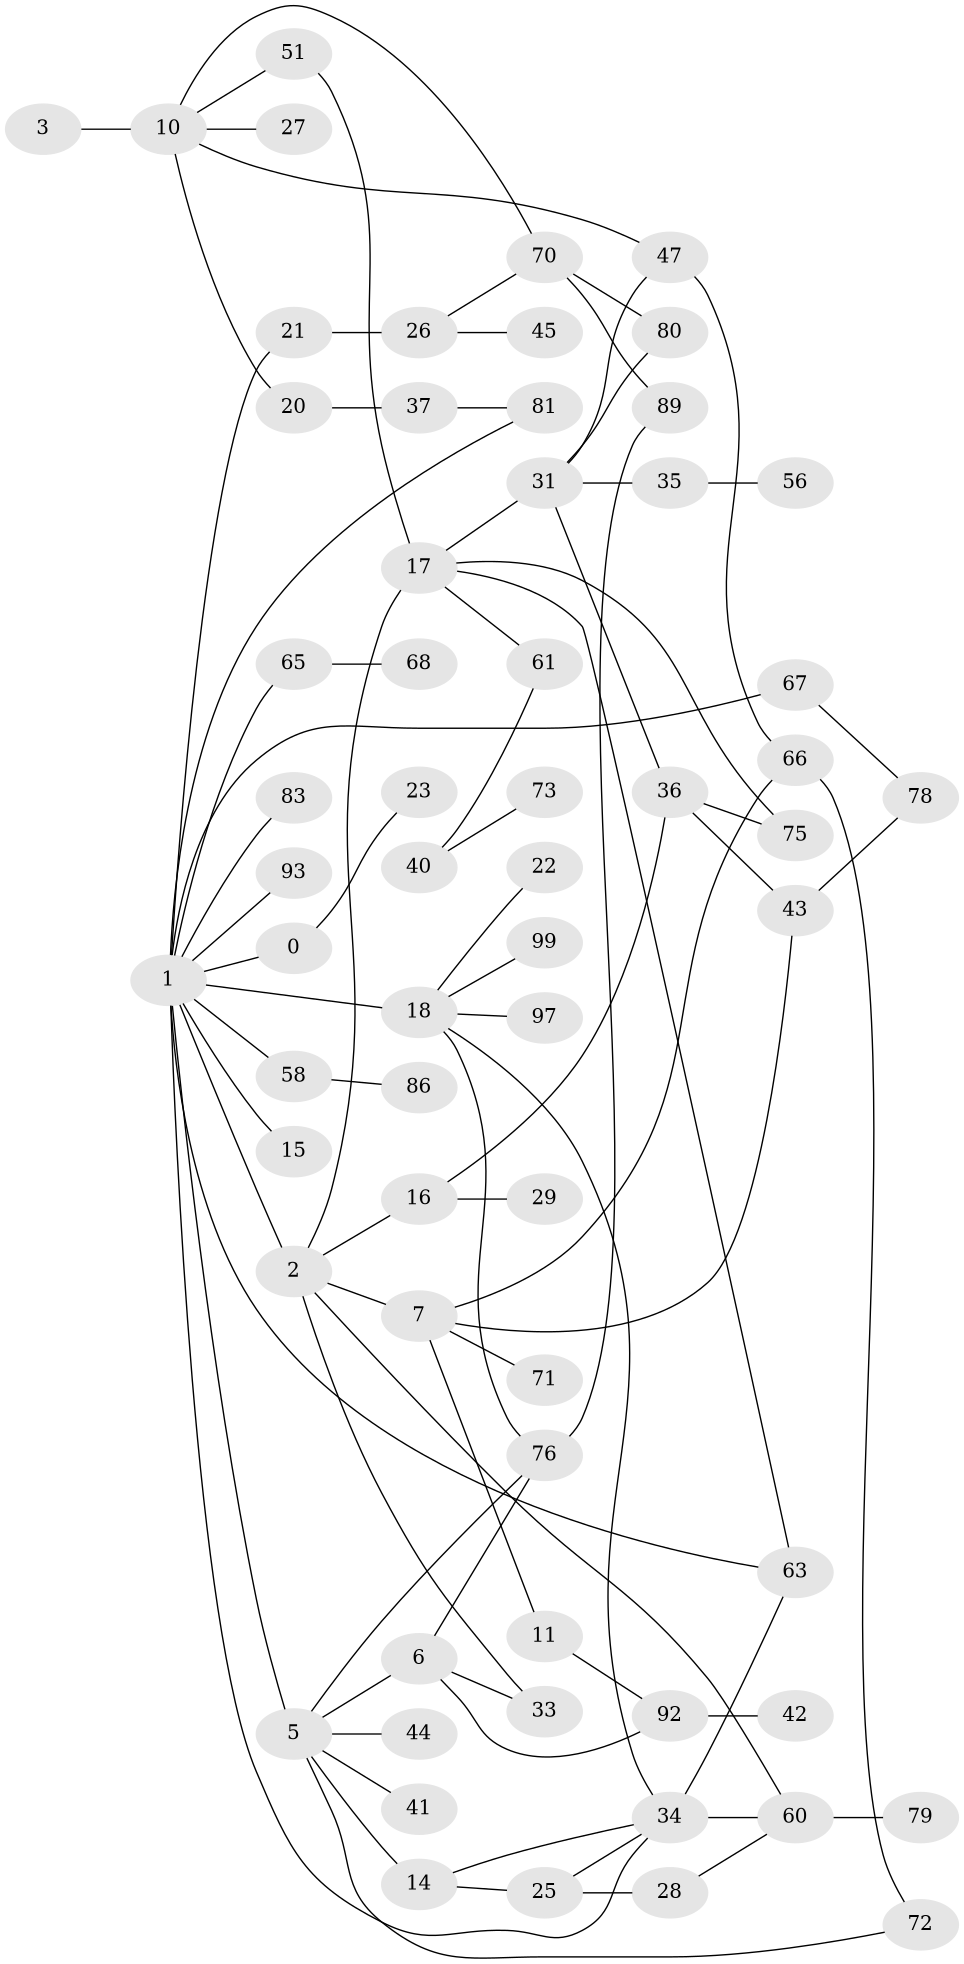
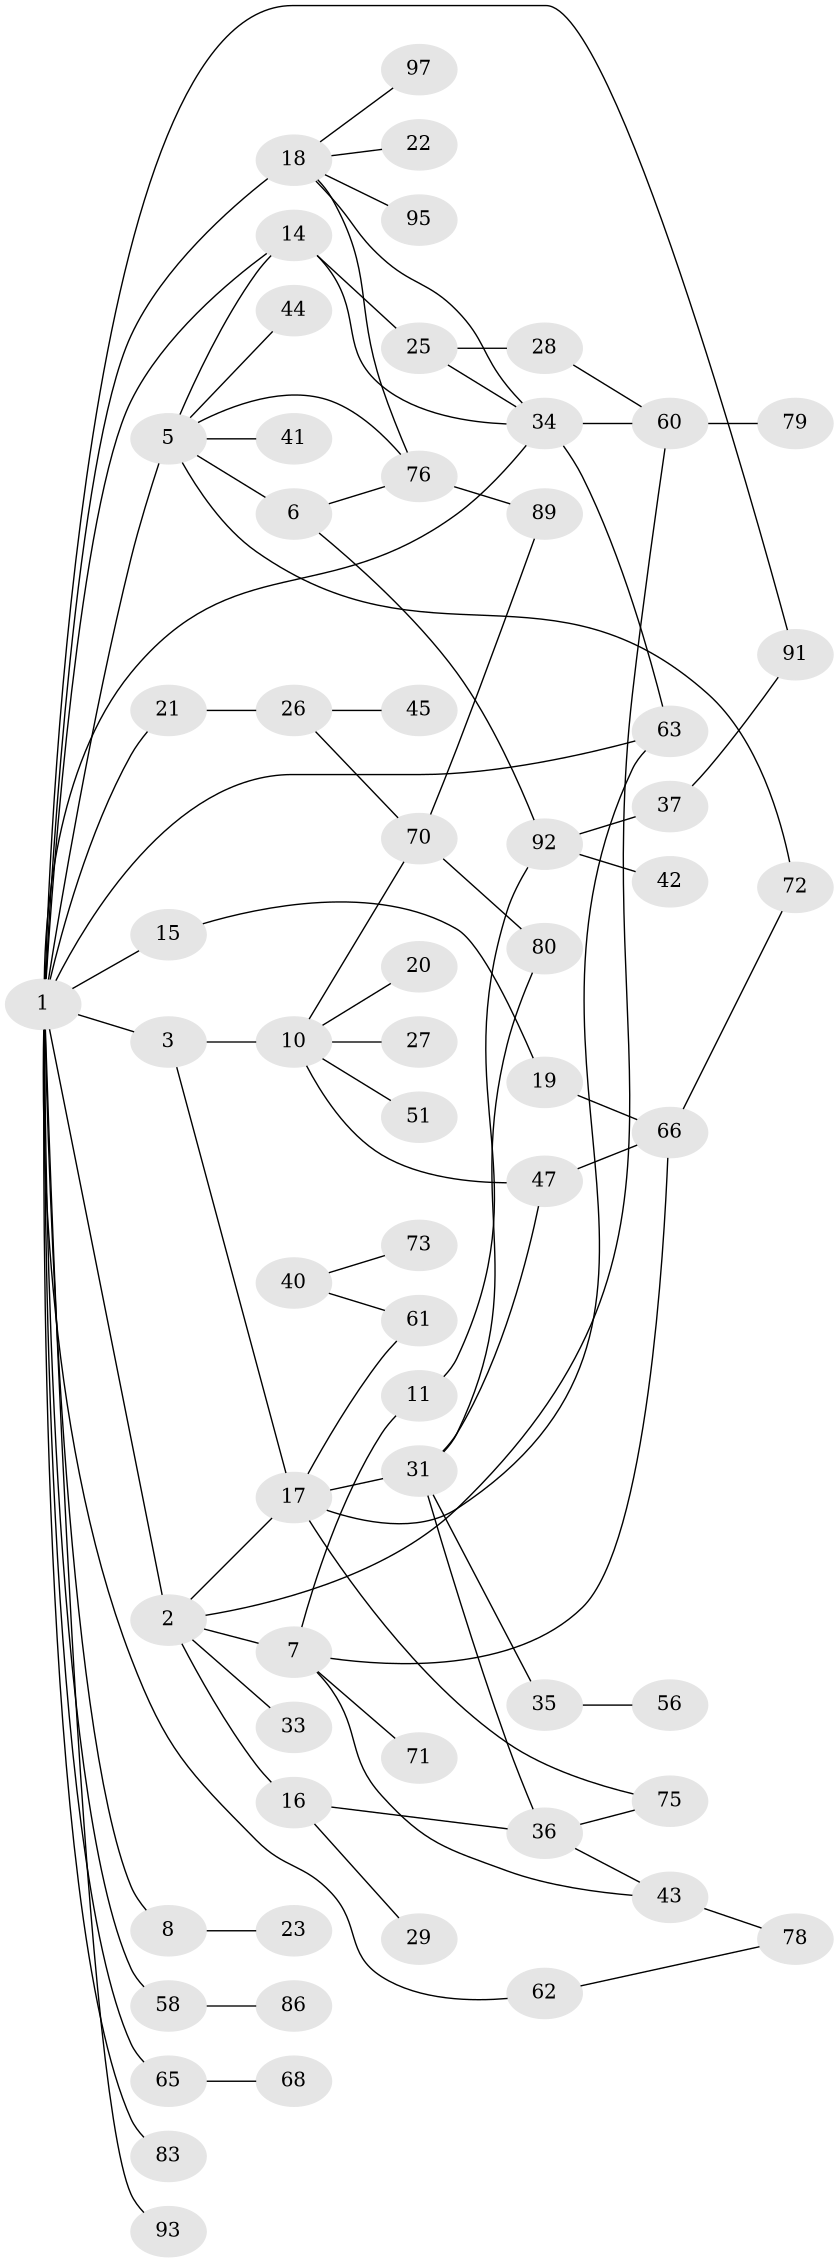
edge "51" -- "17": now "3" -- "17"
edge "20" -- "37": now "92" -- "37"
node "81": label "81" -> "91"
edge "14" -- "1": added
node "67": label "67" -> "62"
node "99": label "99" -> "95"
node "0": label "0" -> "8"
edge "1" -- "3": added
node "19": added
edge "6" -- "33": removed
